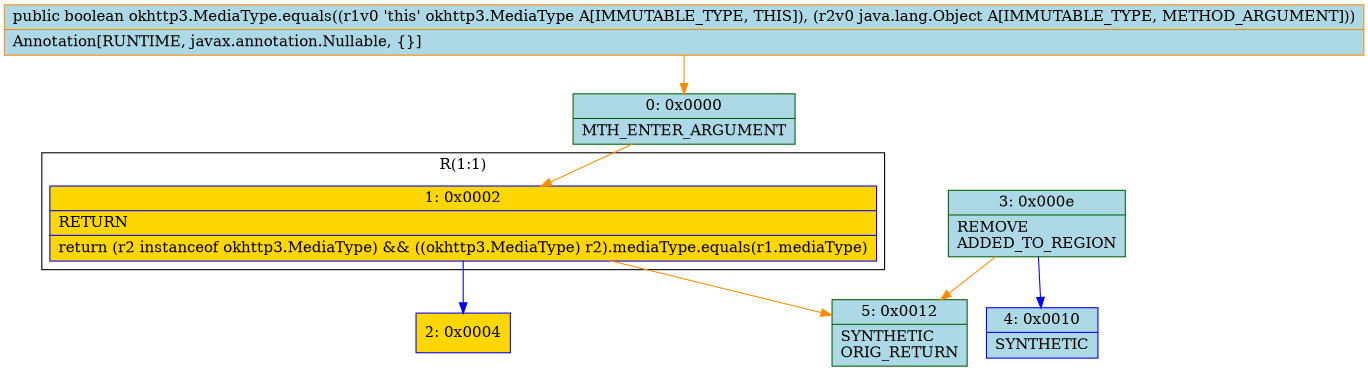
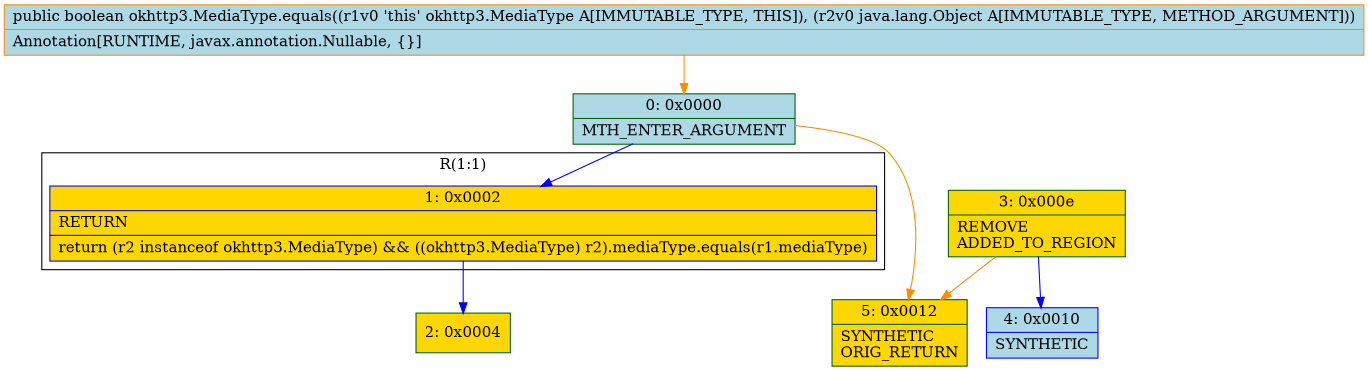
edge "0: 0x0000" -> "1: 0x0002": color darkorange -> blue
node "3: 0x000e": fillcolor lightblue -> gold
edge "1: 0x0002" -> "5: 0x0012": now "0: 0x0000" -> "5: 0x0012"
node "2: 0x0004": color blue -> darkgreen
node "5: 0x0012": fillcolor lightblue -> gold
